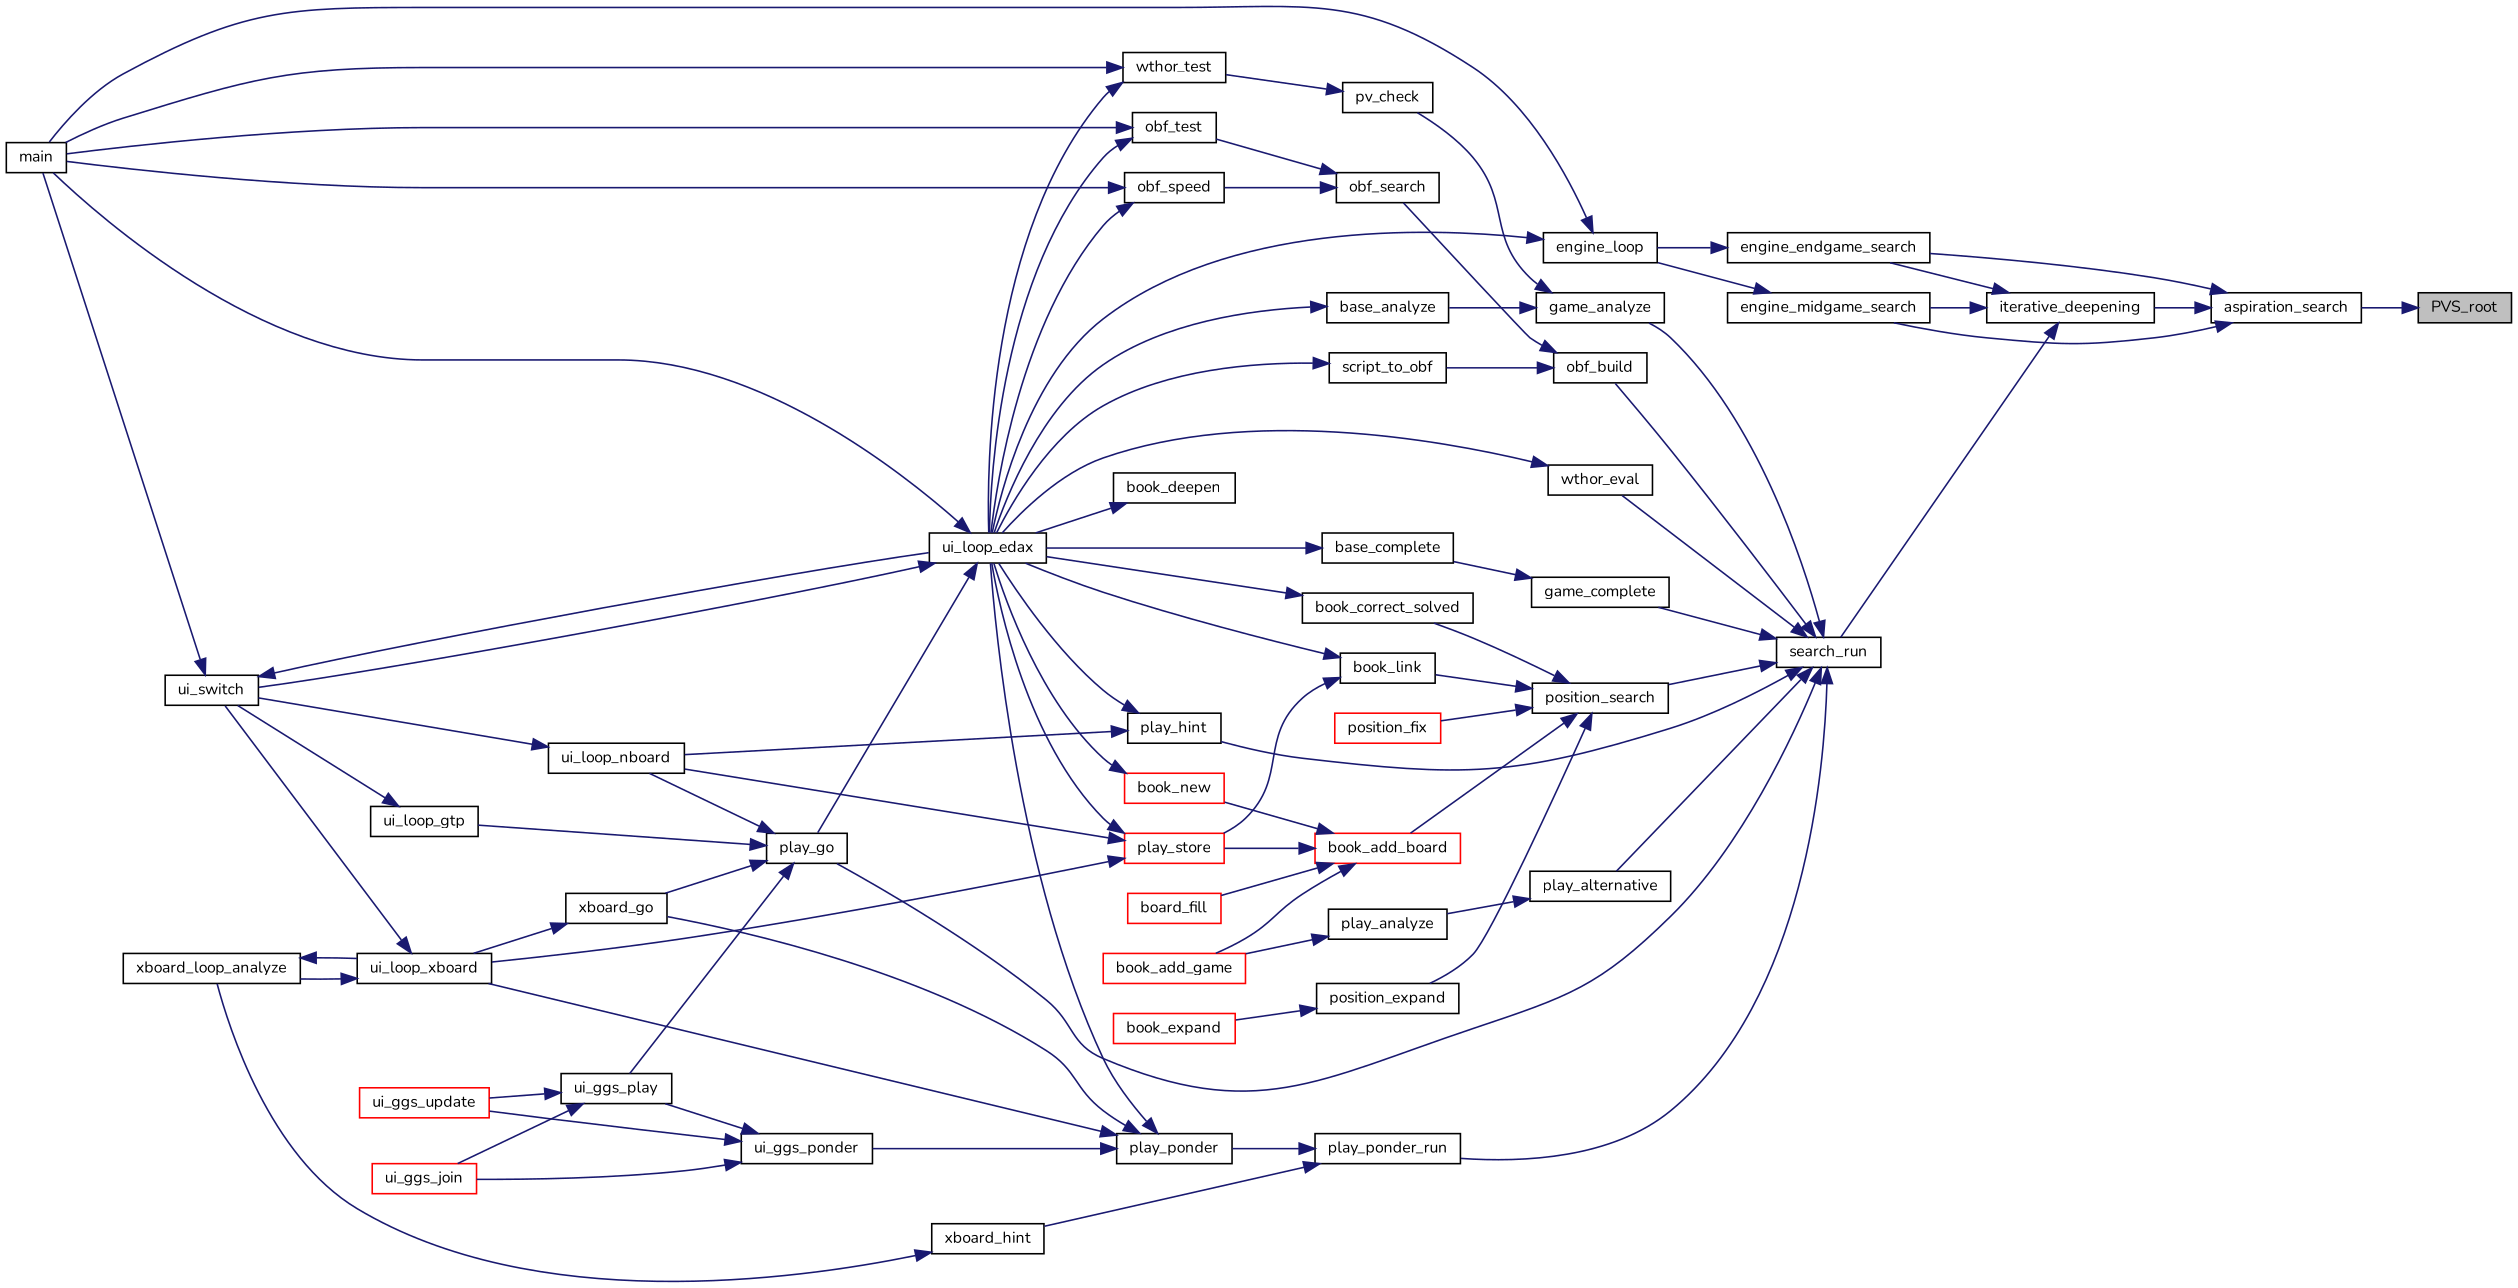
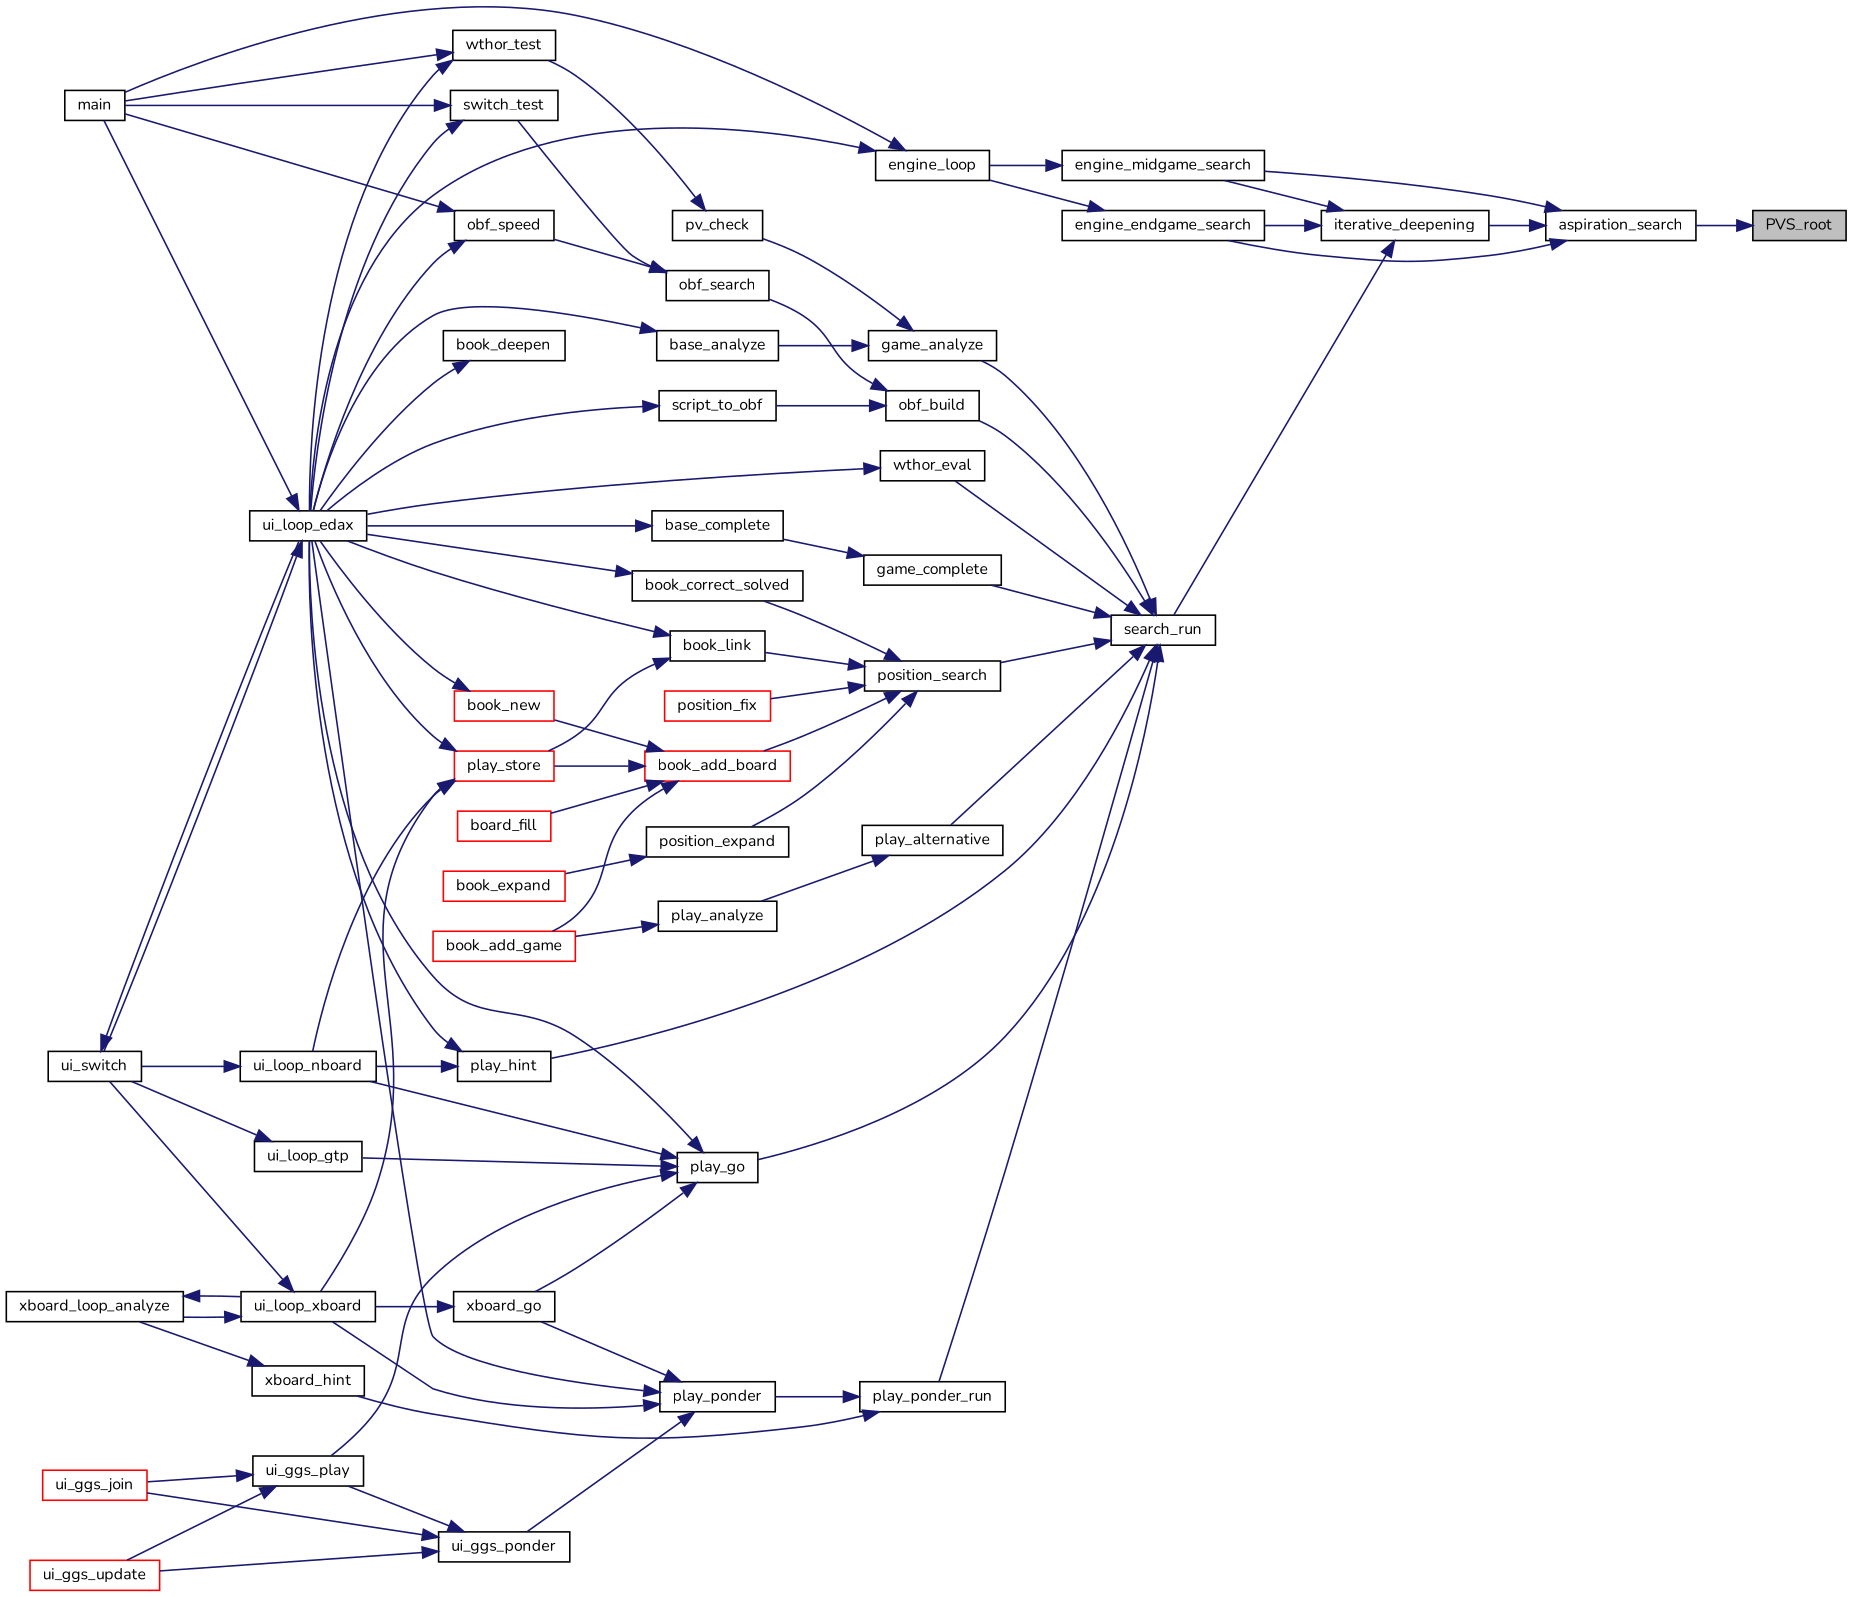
node "obf_test": label "obf_test" -> "switch_test"
edge "main" -> "ui_switch": removed
edge "play_go" -> "ui_loop_edax": reversed
